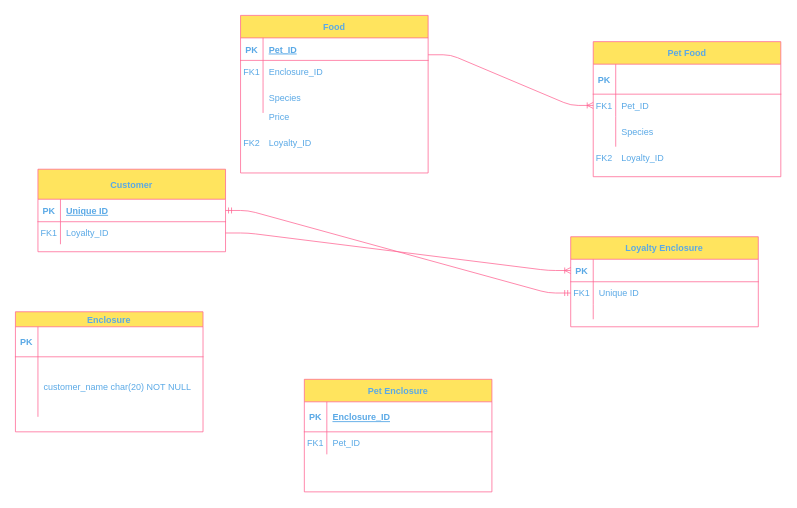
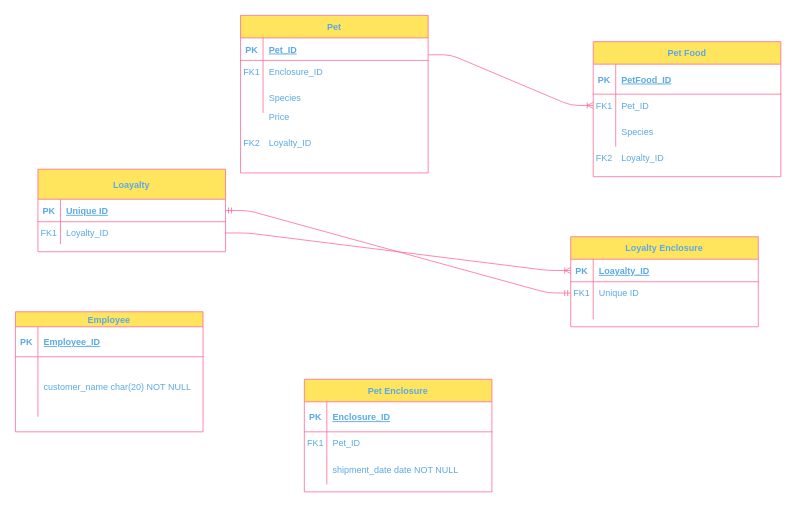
node "Food": label "Food" -> "Pet"
node "PetFood_ID": added
node "Customer": label "Customer" -> "Loayalty"
node "Loayalty_ID": added
node "Enclosure": label "Enclosure" -> "Employee"
node "Employee_ID": added
node "shipment_date date NOT NULL": added
